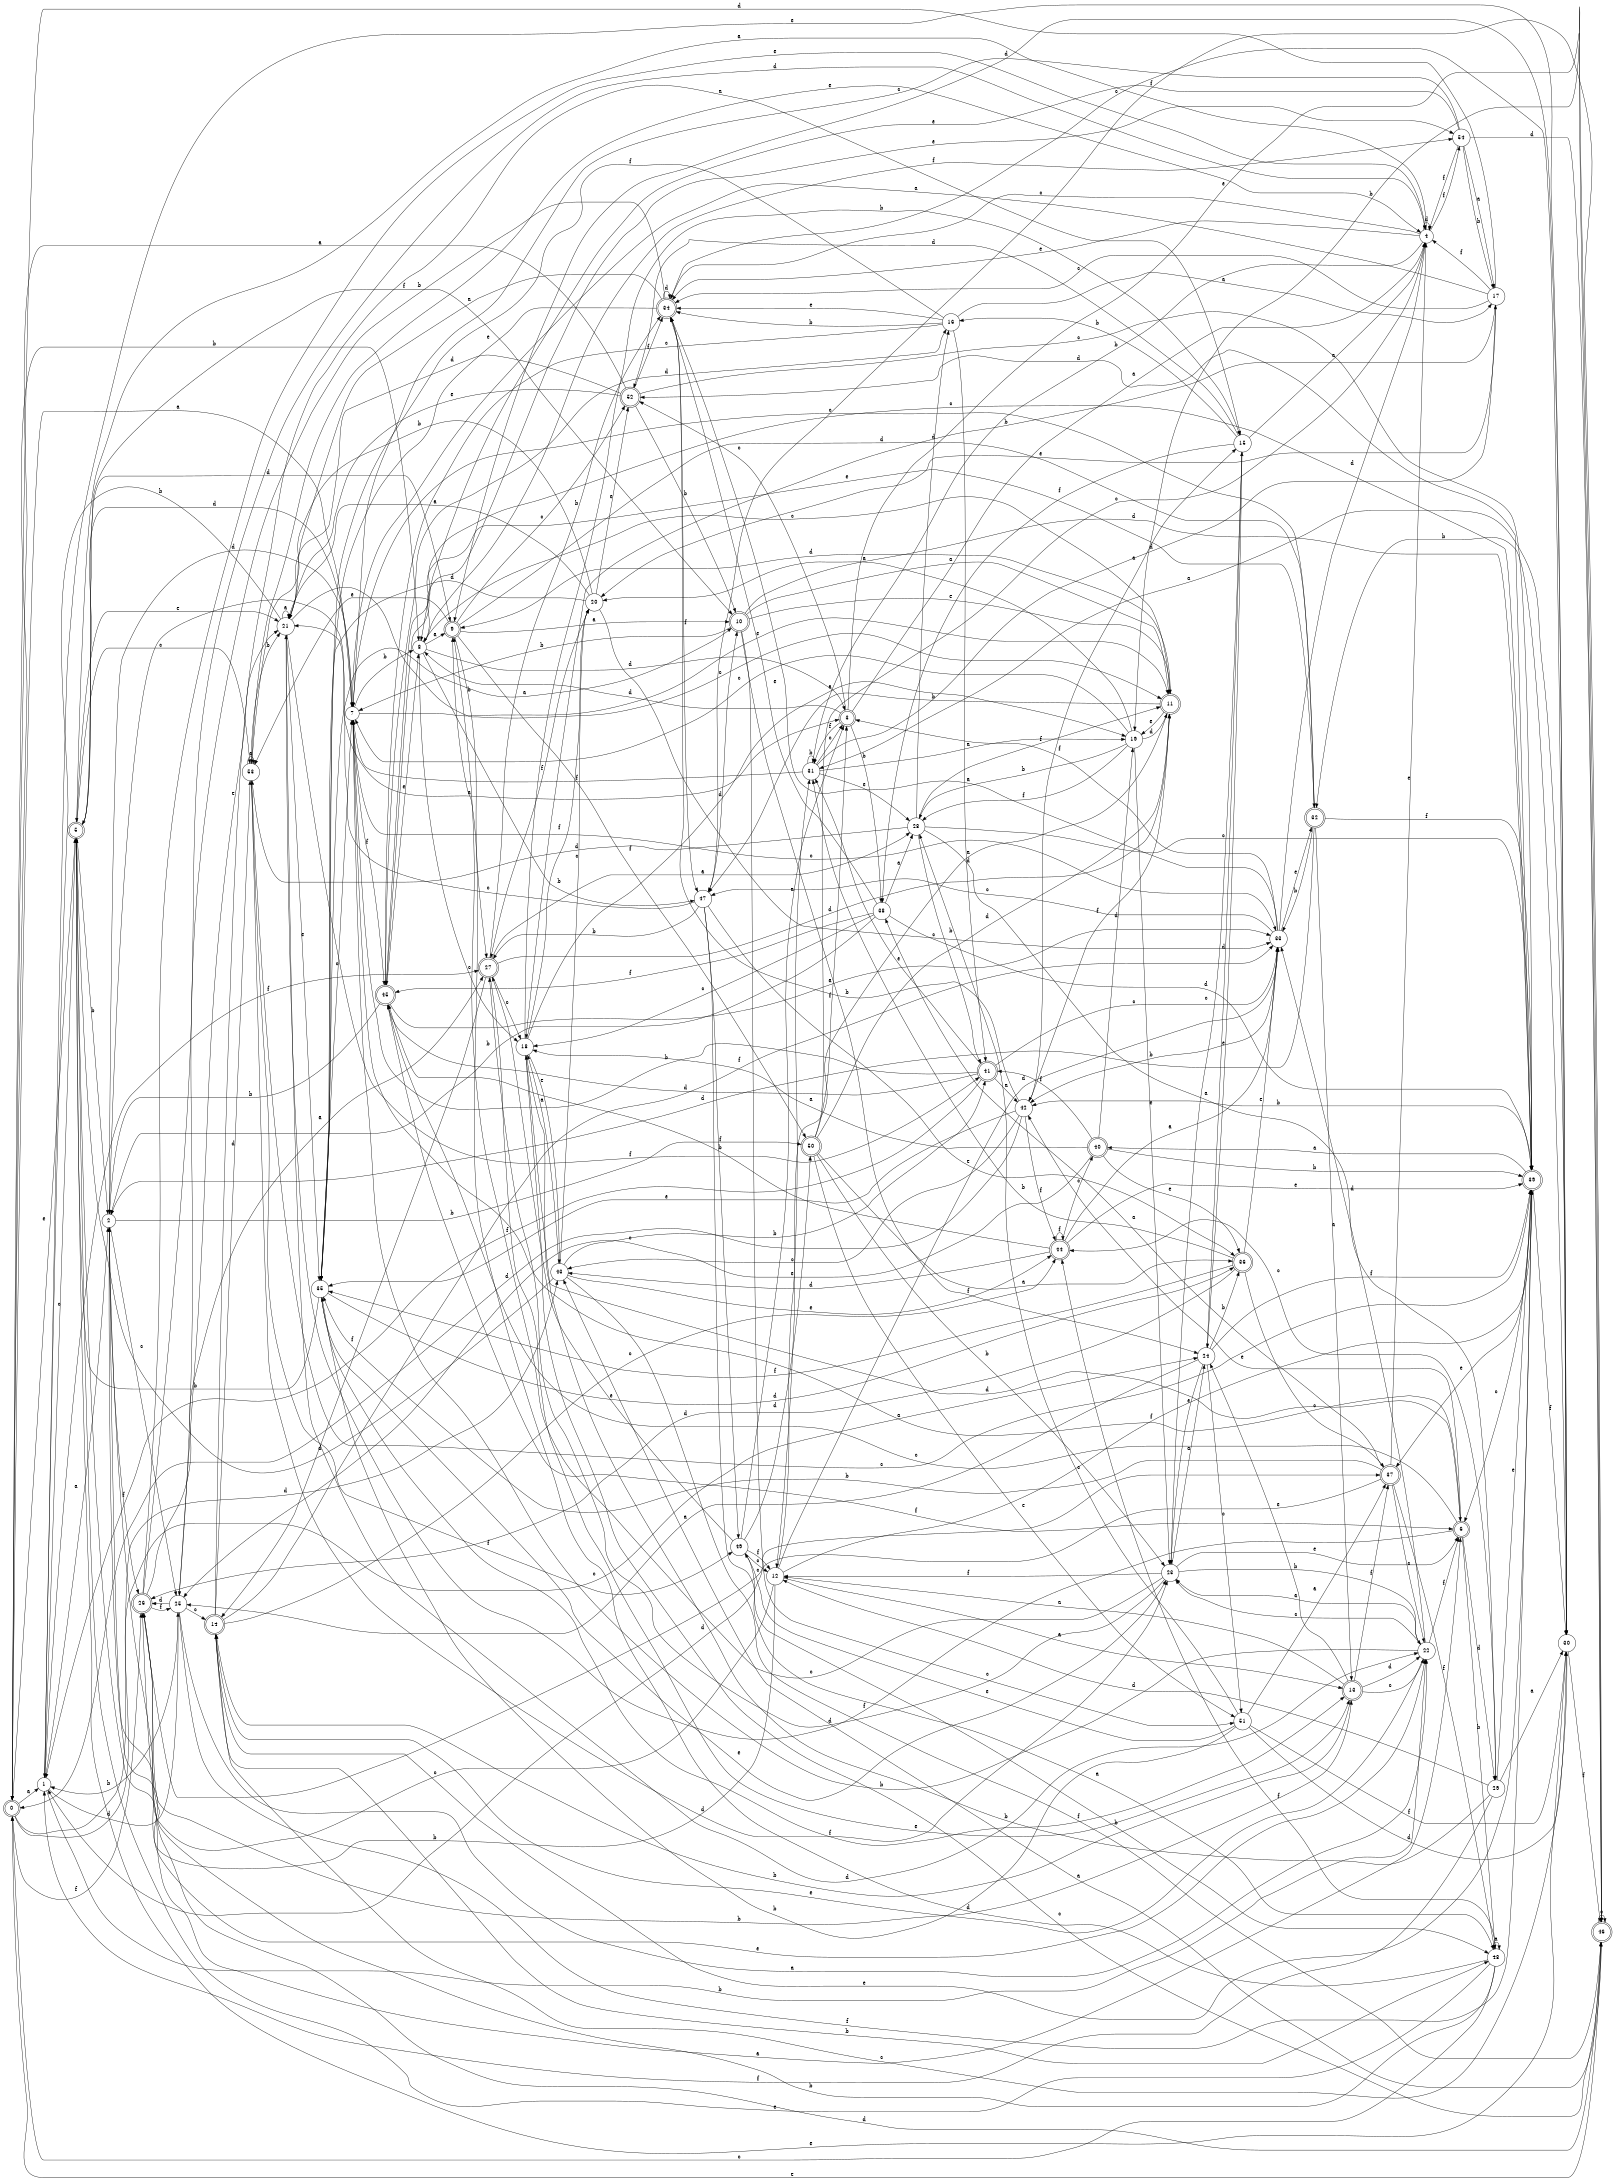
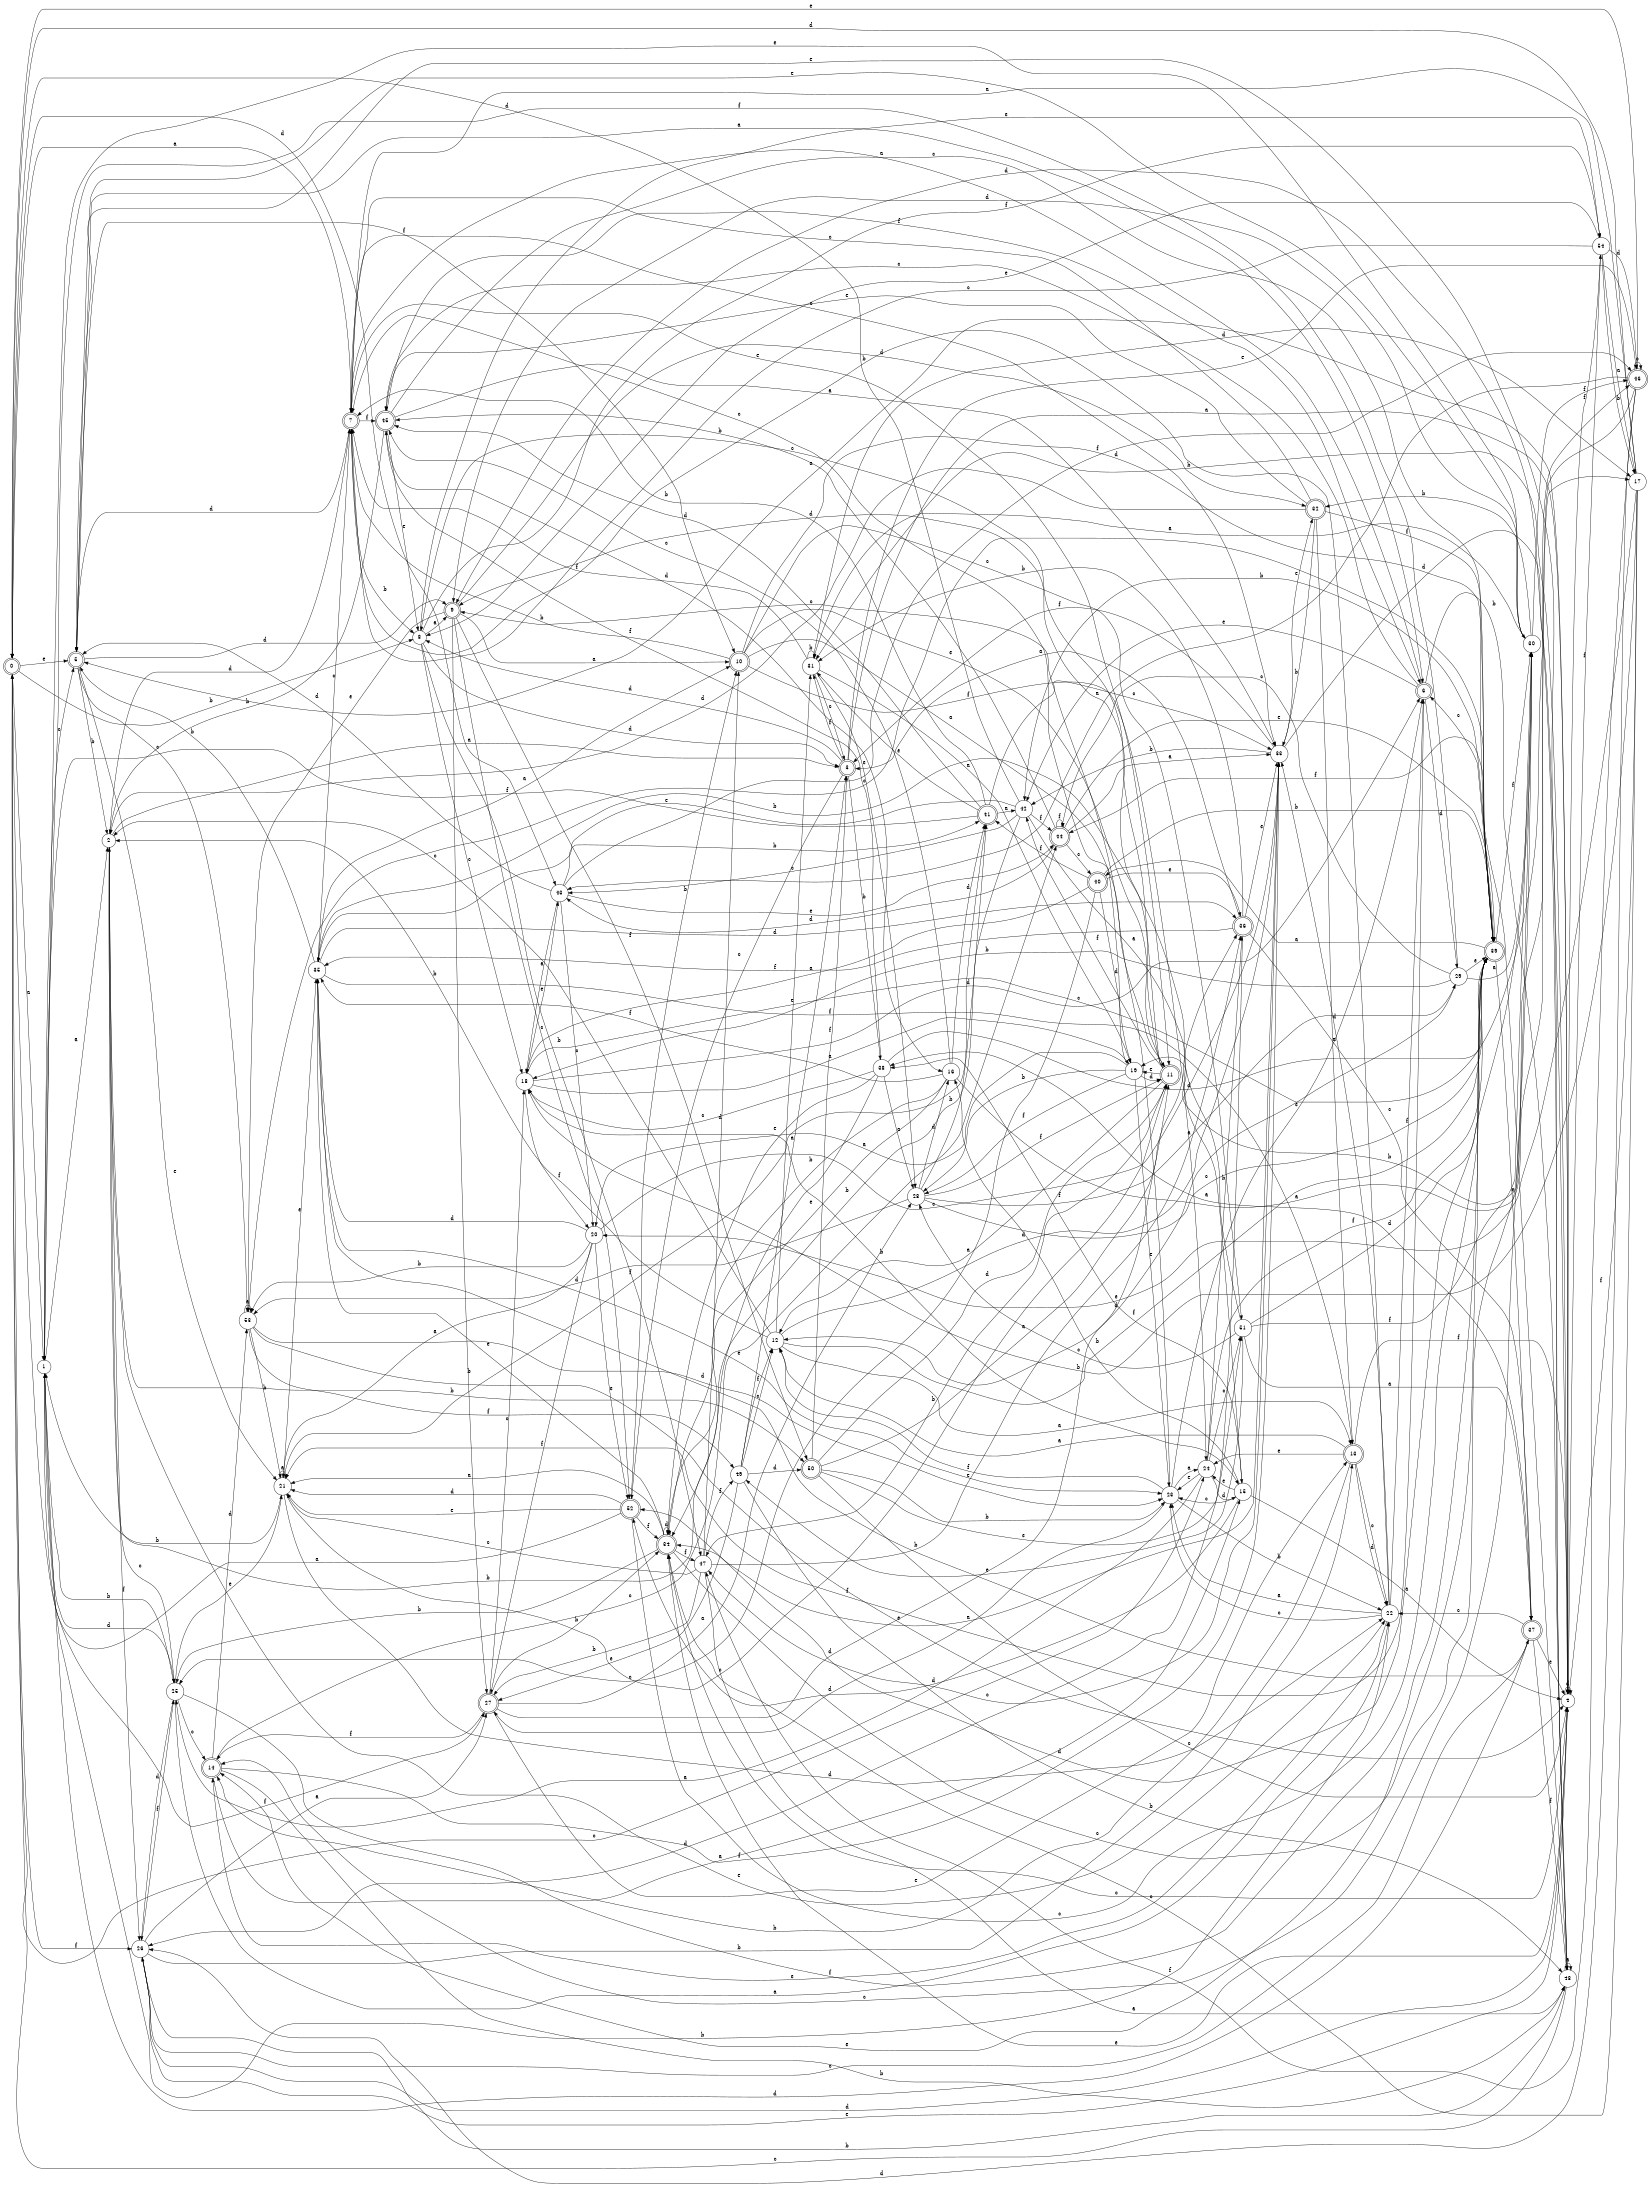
edge "36" -> "3": added, label "a"
node "7": shape circle -> doublecircle
edge "13" -> "37": now "13" -> "4"
node "26": shape doublecircle -> circle
edge "14" -> "39": reversed
